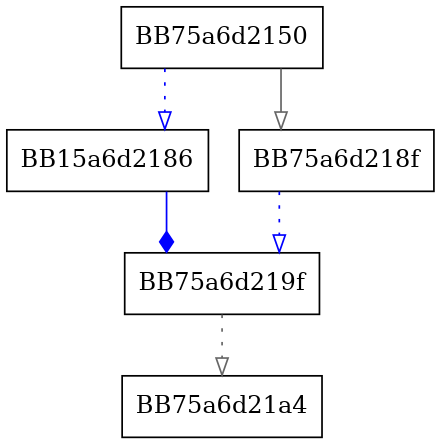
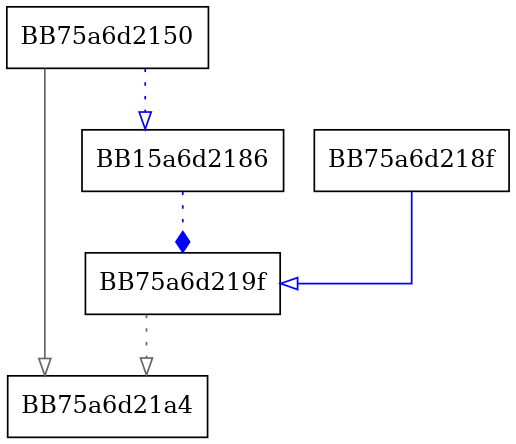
edge "BB75a6d2150" -> "BB75a6d218f": now "BB75a6d2150" -> "BB75a6d21a4"
edge "BB15a6d2186" -> "BB75a6d219f": style solid -> dotted
edge "BB75a6d218f" -> "BB75a6d219f": style dotted -> solid
